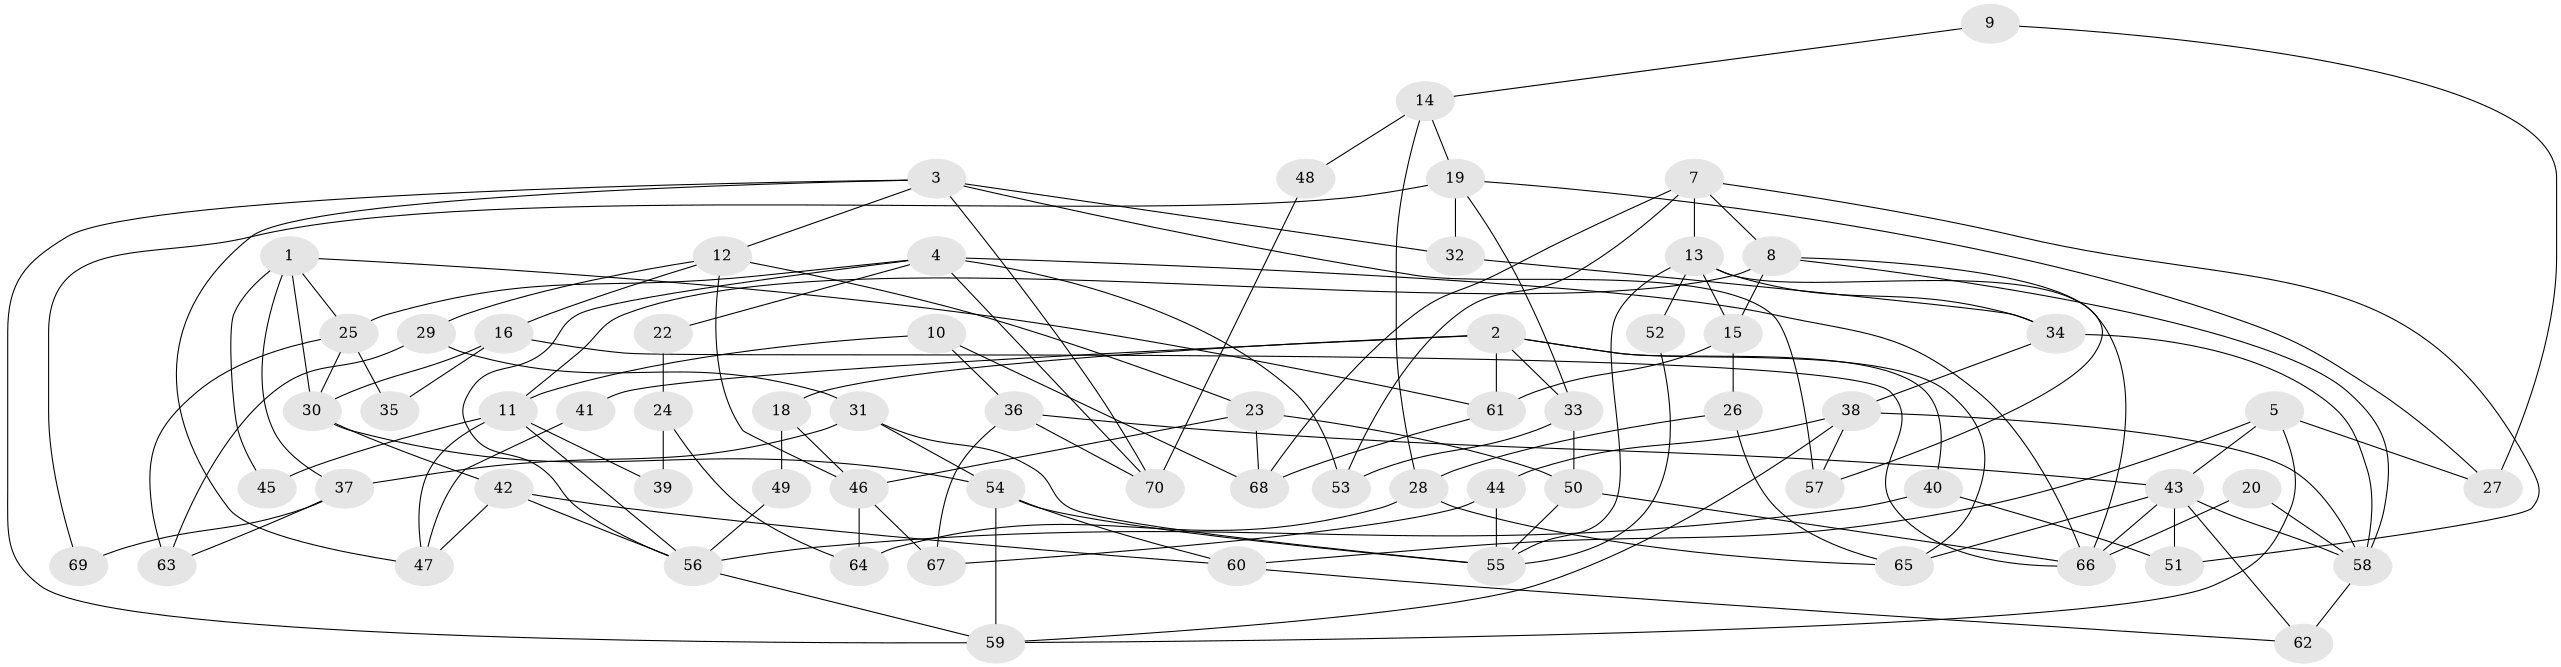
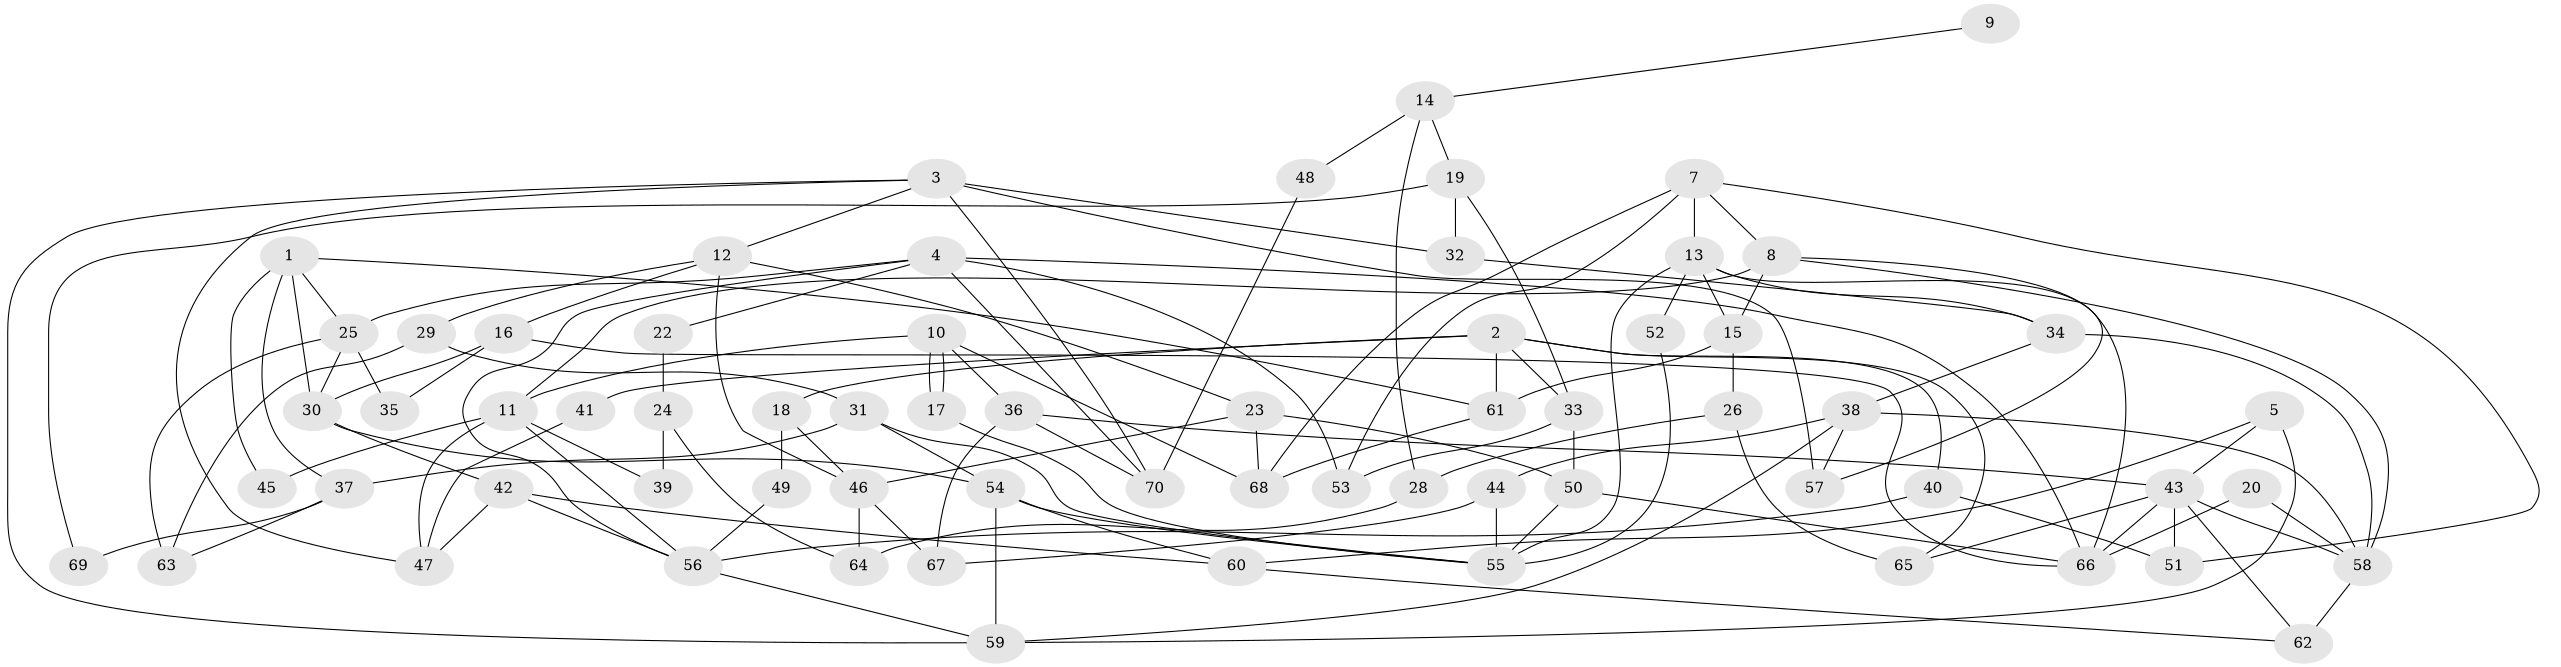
node "17": added
node "27": removed
edge "28" -- "65": removed
